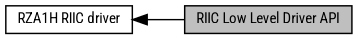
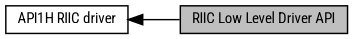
node "RZA1H RIIC driver": label "RZA1H RIIC driver" -> "API1H RIIC driver"
